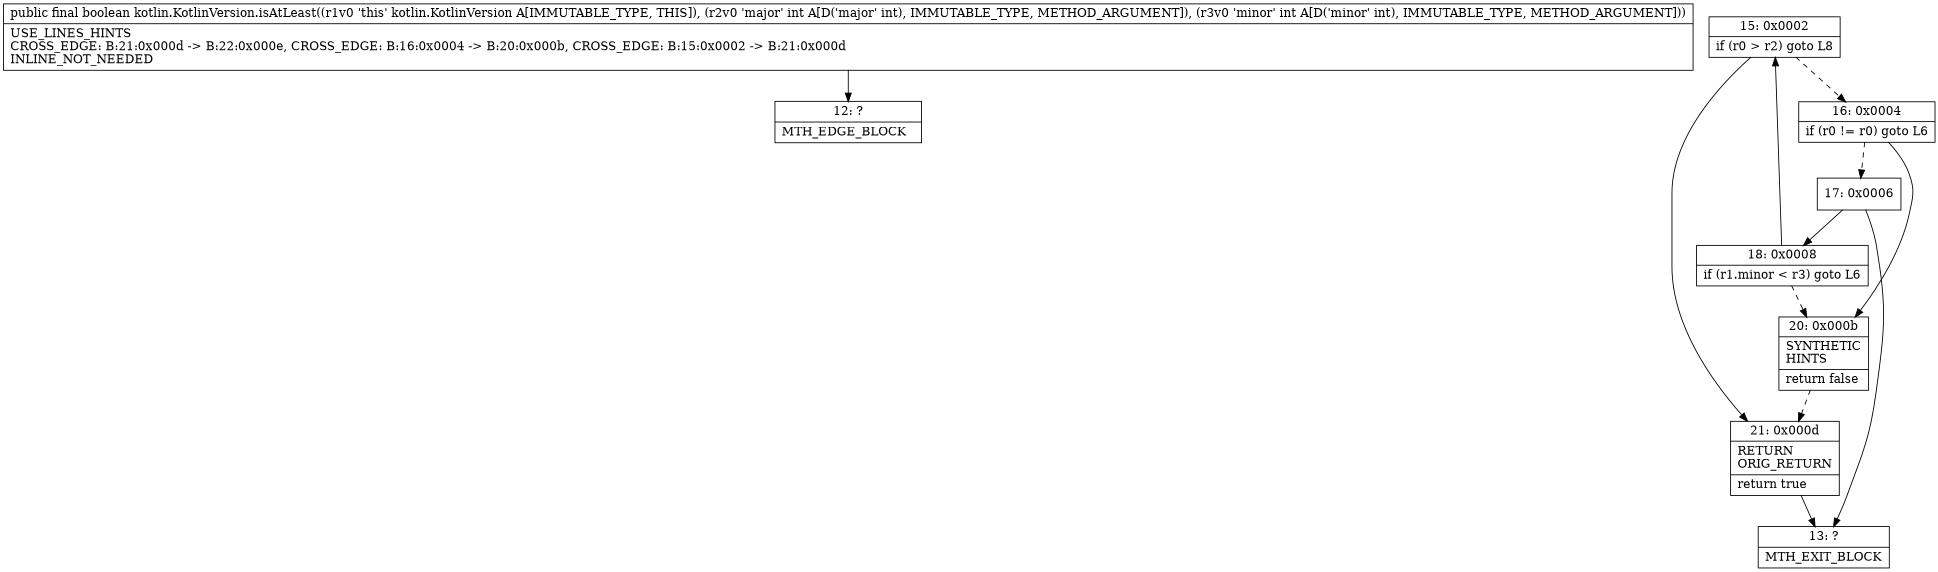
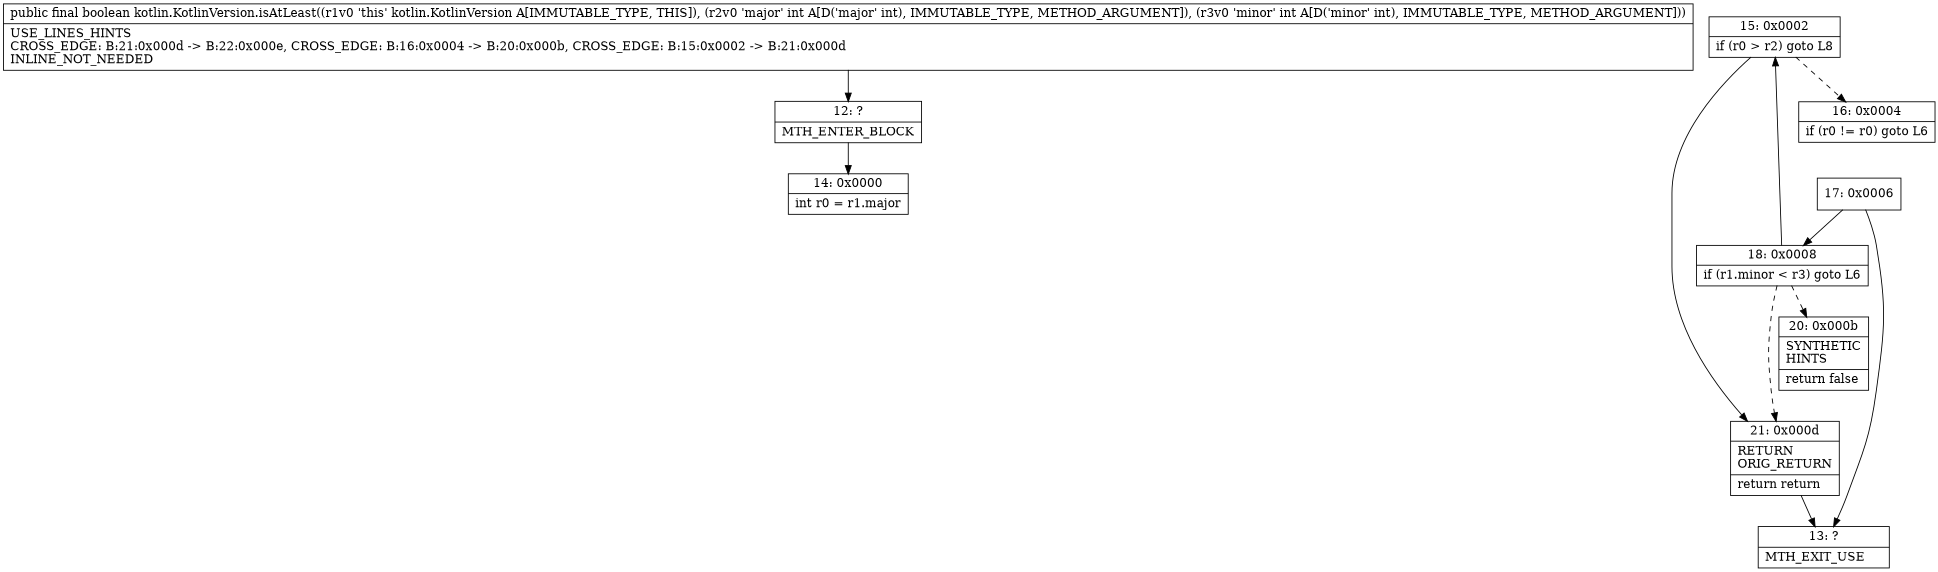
node "12: ?": text "MTH_EDGE_BLOCK" -> "MTH_ENTER_BLOCK"
edge "16: 0x0004" -> "17: 0x0006": removed
node "14: 0x0000": added
edge "16: 0x0004" -> "20: 0x000b": removed
edge "20: 0x000b" -> "21: 0x000d": now "18: 0x0008" -> "21: 0x000d"
node "21: 0x000d": text "return true" -> "return return"
node "13: ?": text "MTH_EXIT_BLOCK" -> "MTH_EXIT_USE"
